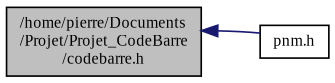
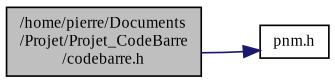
edge "pnm.h" -> "/home/pierre/Documents /Projet/Projet_CodeBarre /codebarre.h": reversed
